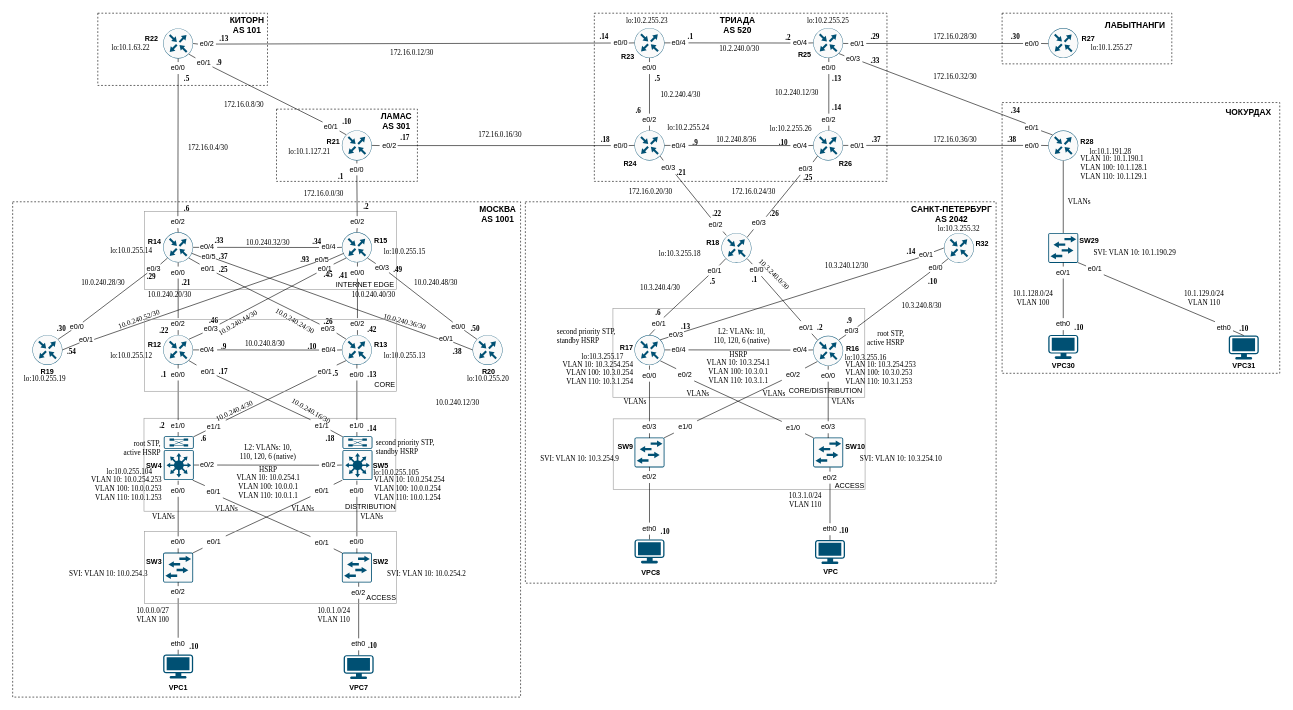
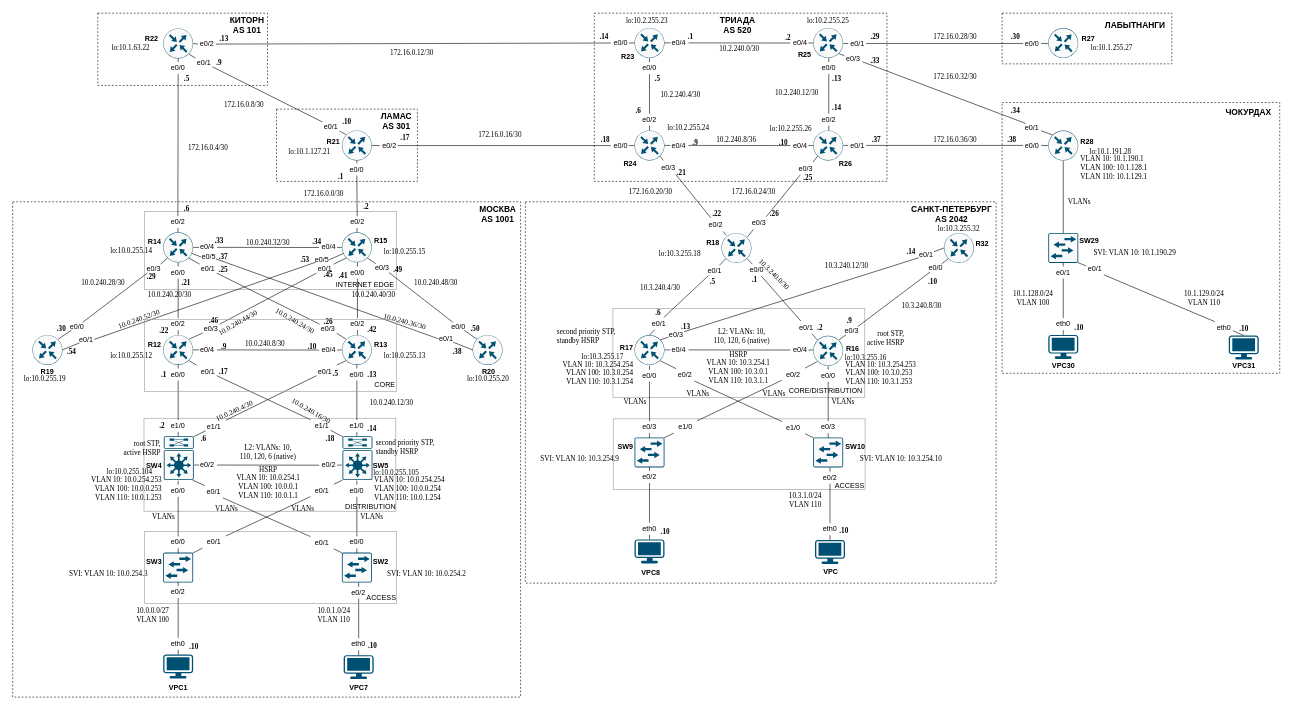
node ".93": label ".93" -> ".53"
node "10.0.240.12/30": moved (458, 404) -> (392, 404)
